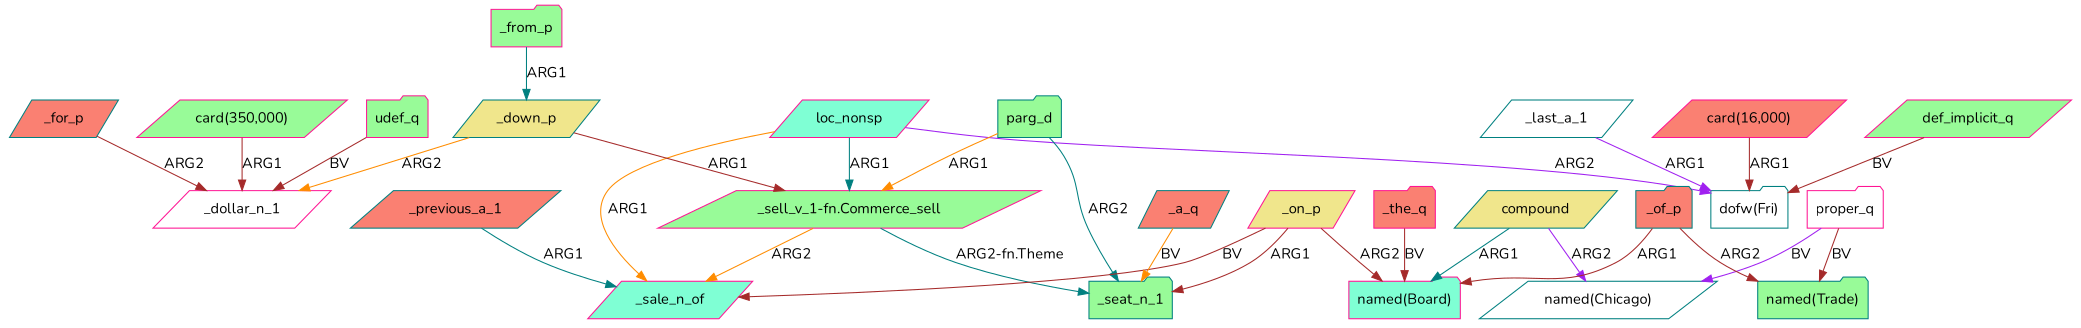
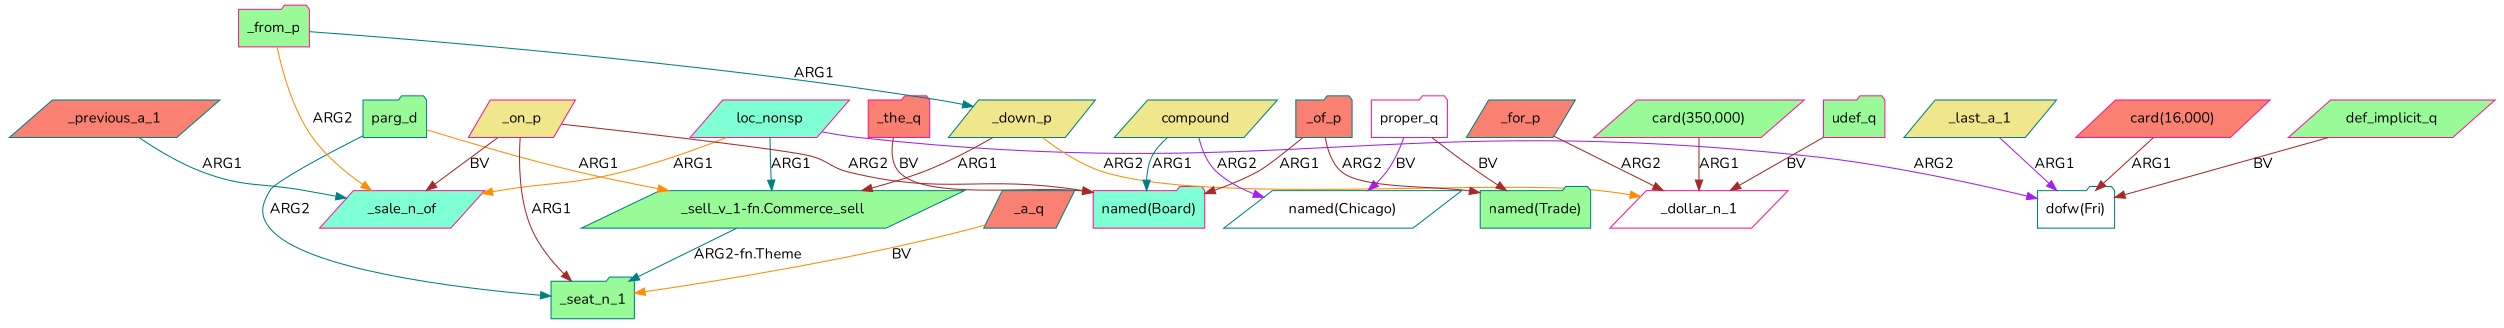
node "_last_a_1": fillcolor white -> khaki
node "_sell_v_1-fn.Commerce_sell": color deeppink -> teal
edge "_sell_v_1-fn.Commerce_sell" -> "_sale_n_of": now "_from_p" -> "_sale_n_of"
